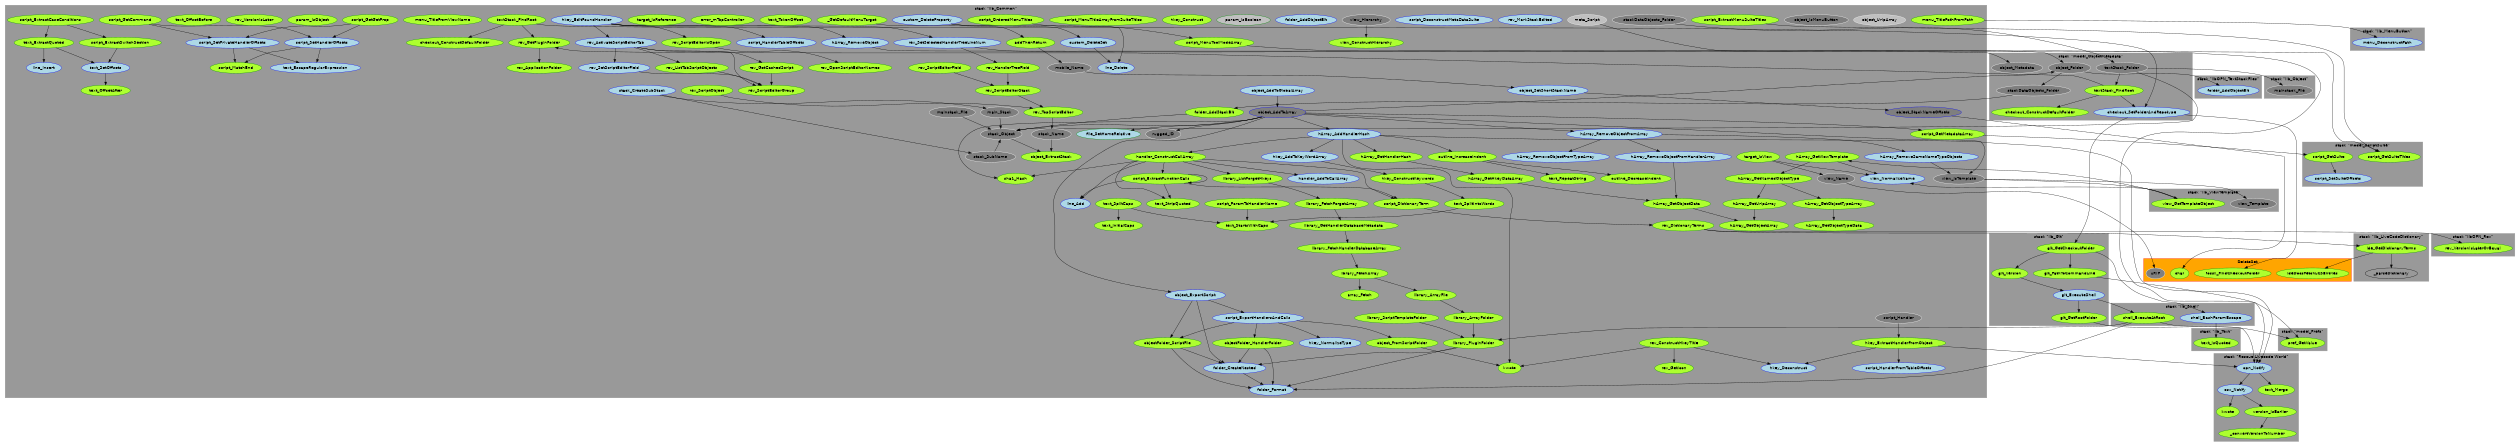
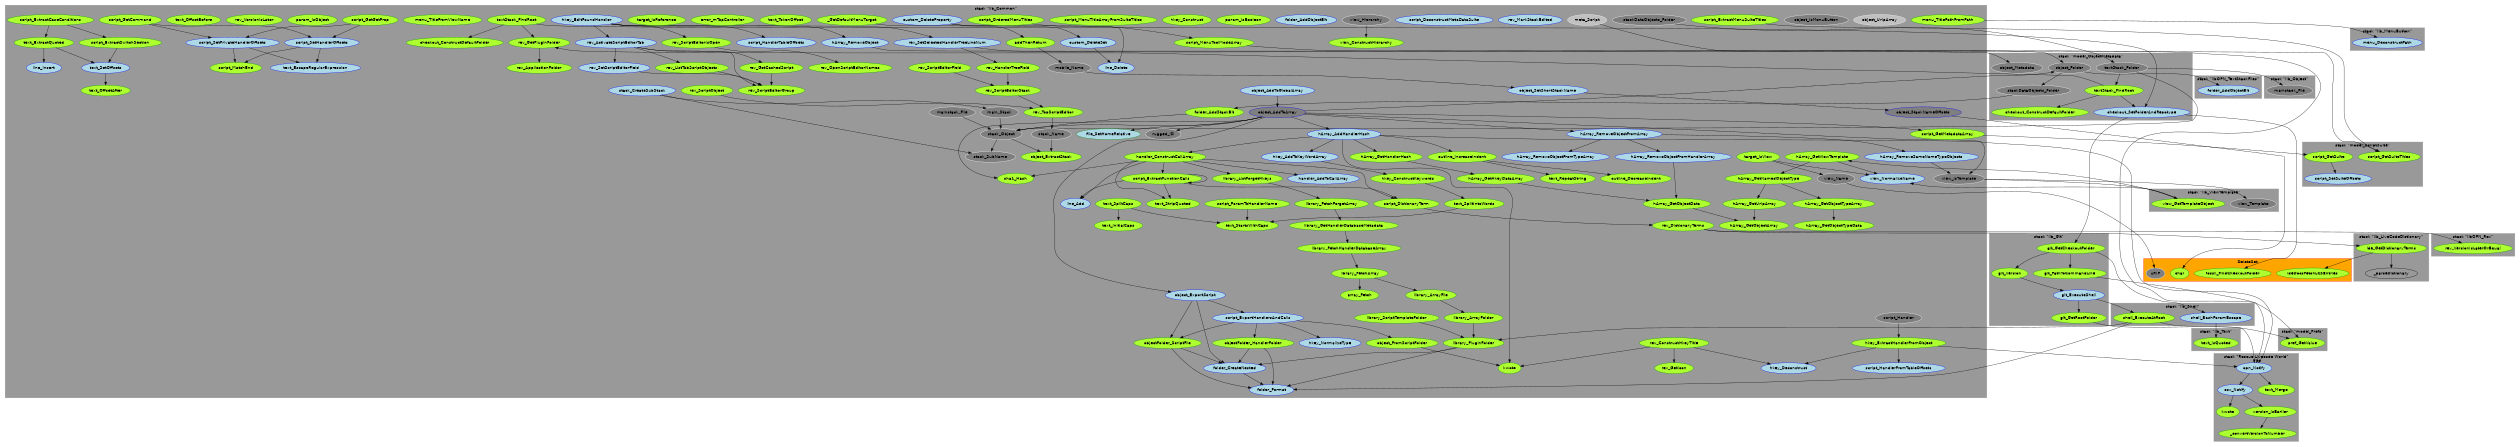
node "param_IsBoolean": fillcolor grey -> GreenYellow
edge "stack_SubName" -> "stack_Object": reversed
